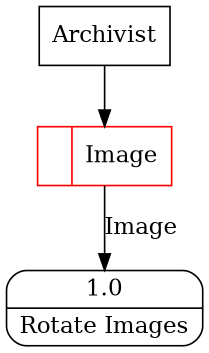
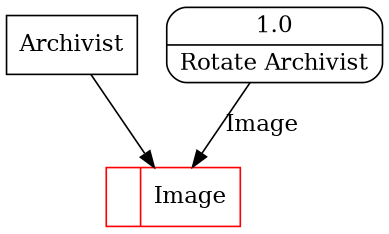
edge "Image" -> "1.0": reversed
node "1.0": text "Rotate Images" -> "Rotate Archivist"
